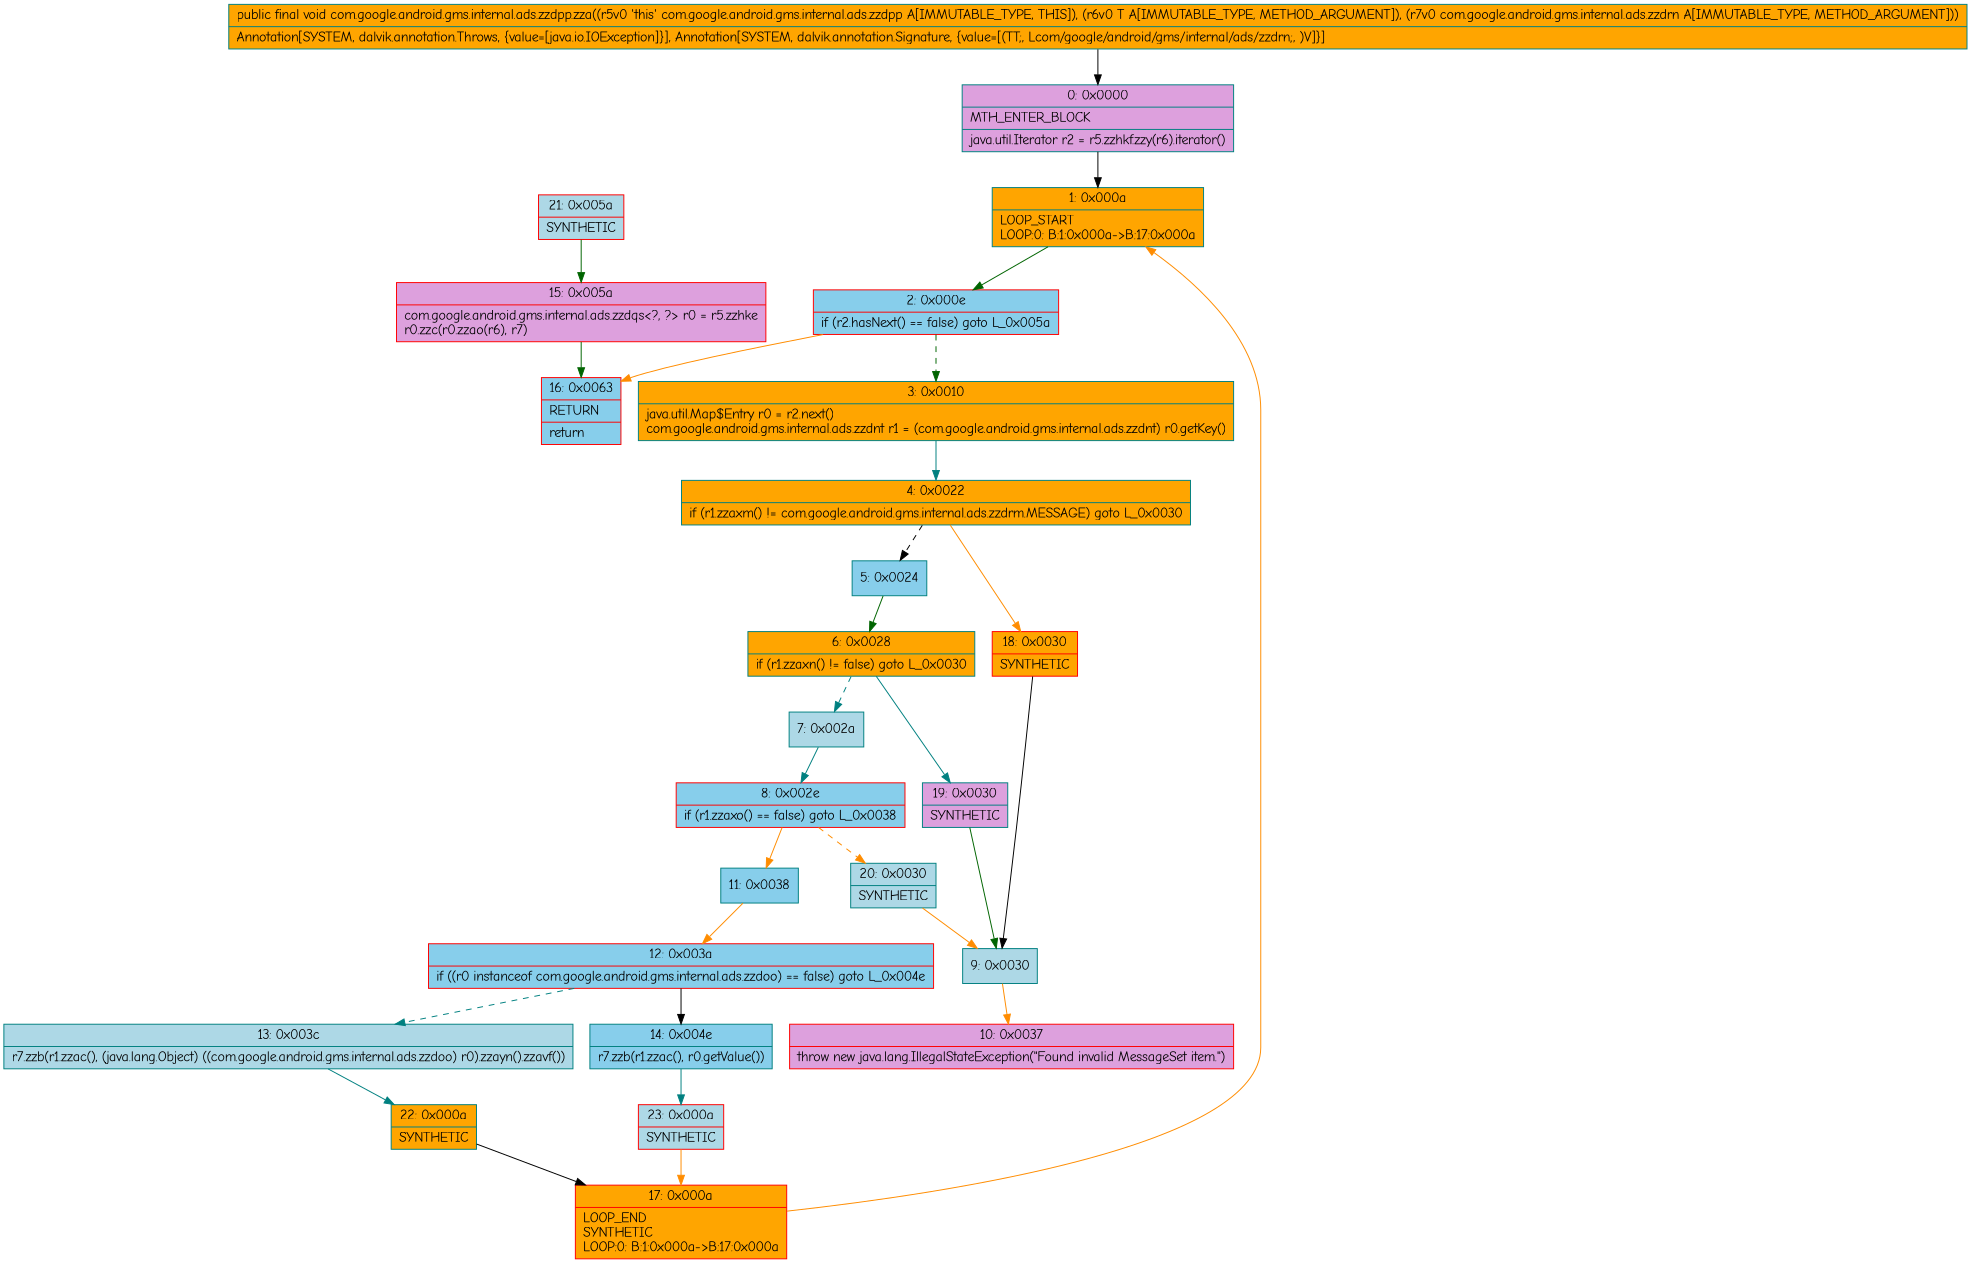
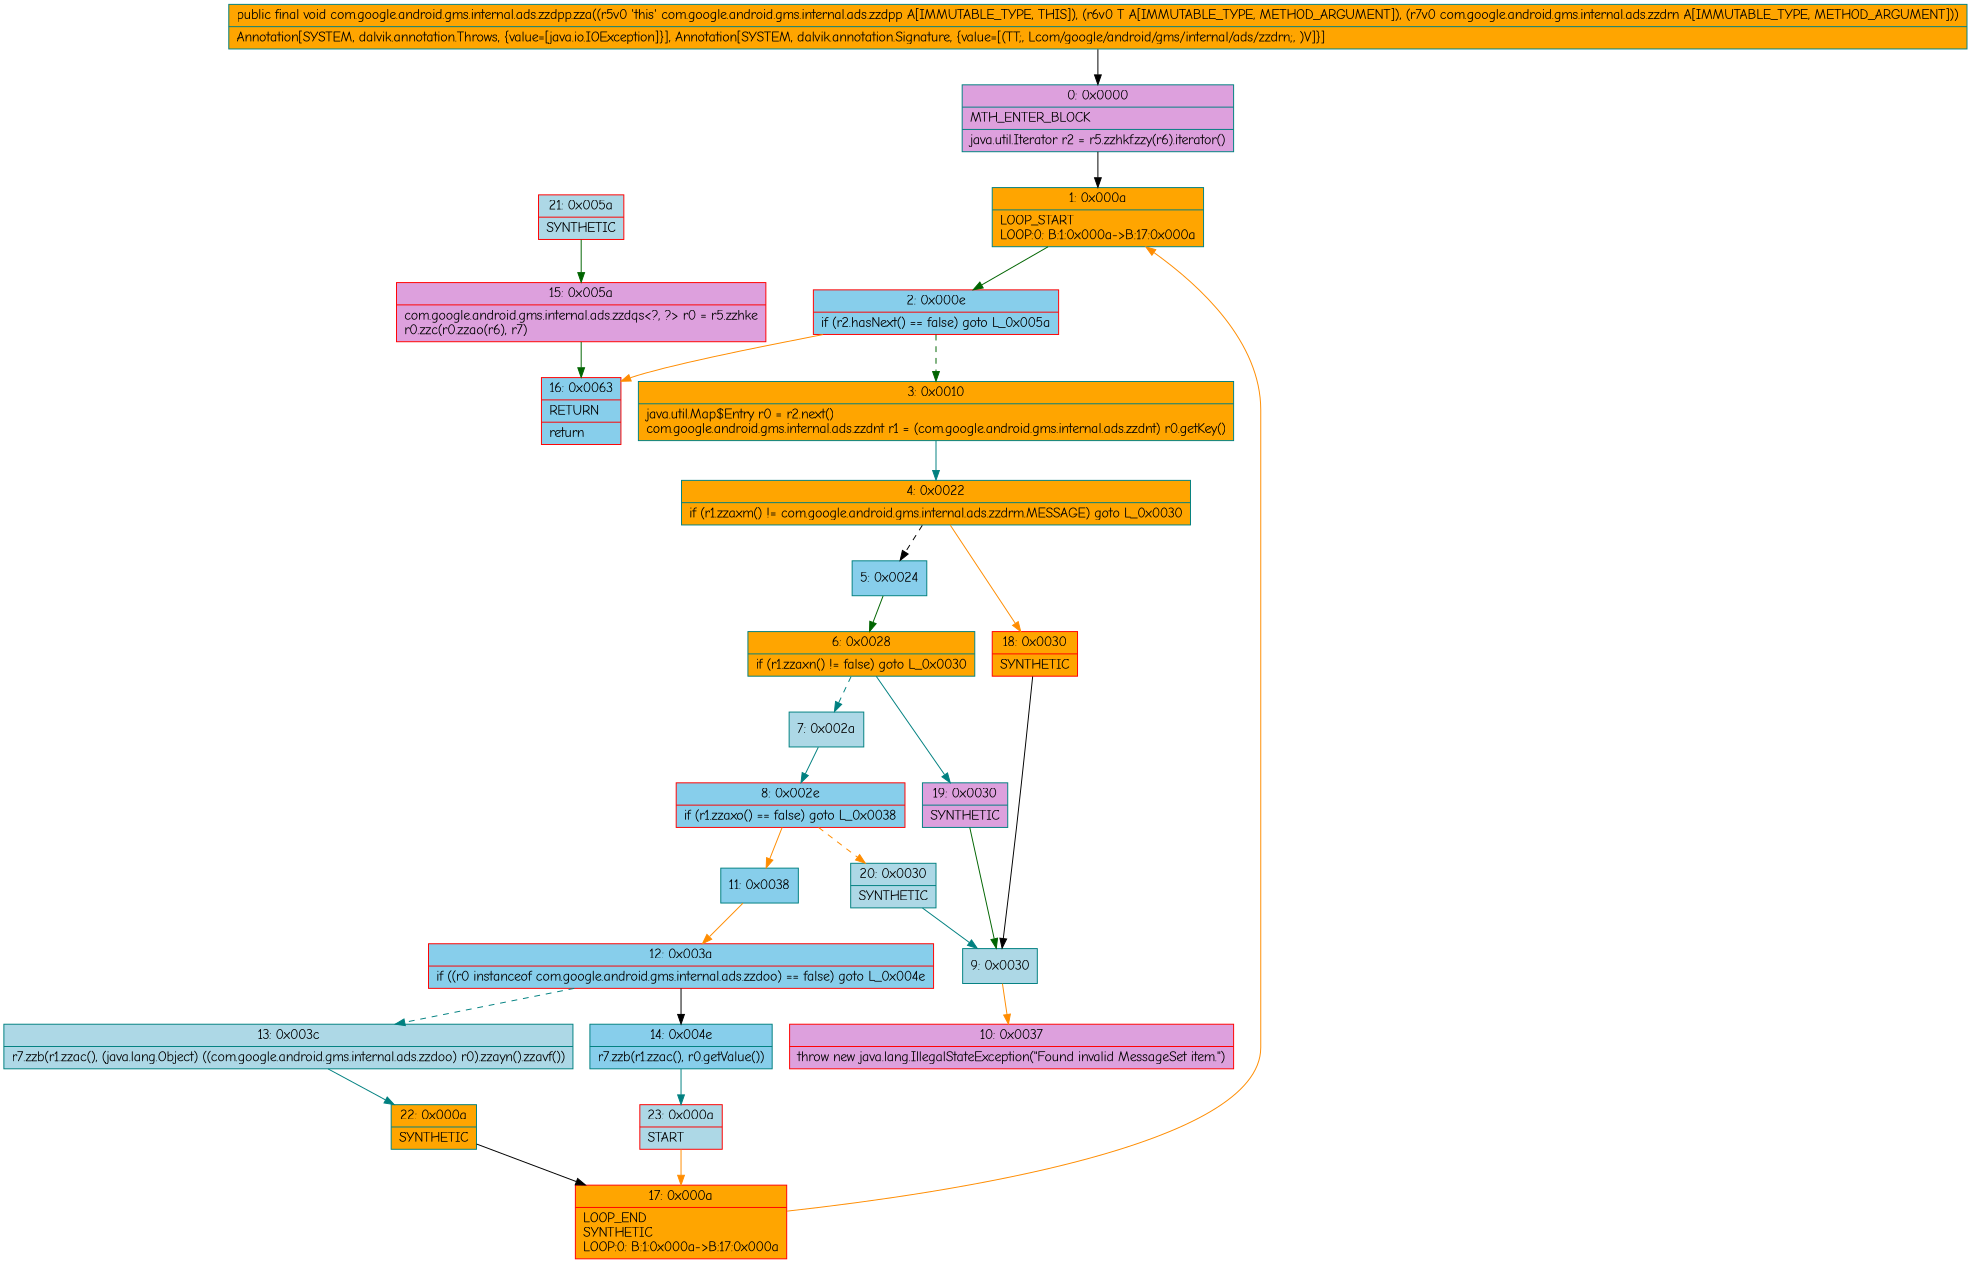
edge "20: 0x0030" -> "9: 0x0030": color darkorange -> teal
node "23: 0x000a": text "SYNTHETIC" -> "START"
